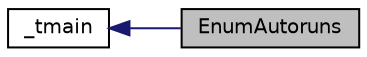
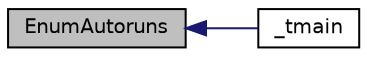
edge "EnumAutoruns" -> "_tmain": reversed
